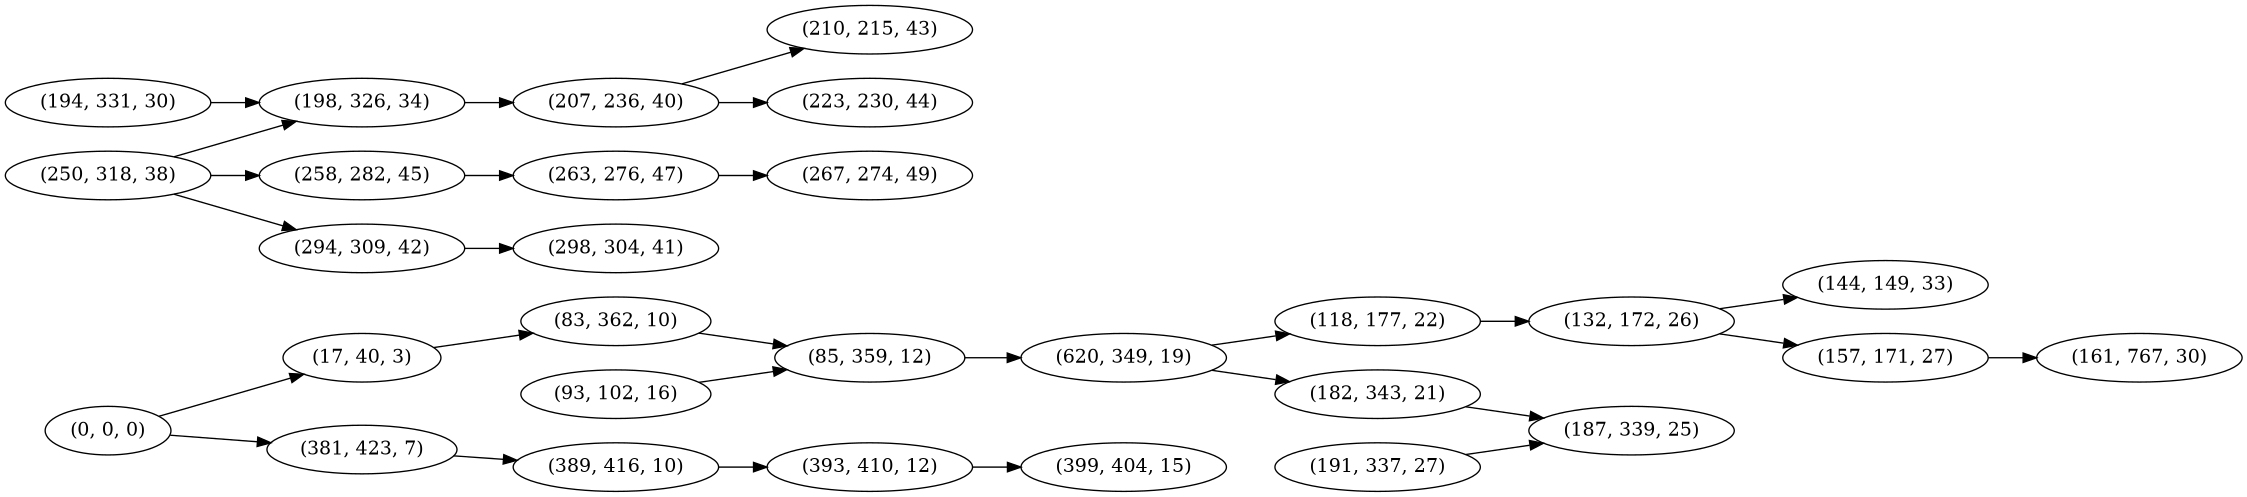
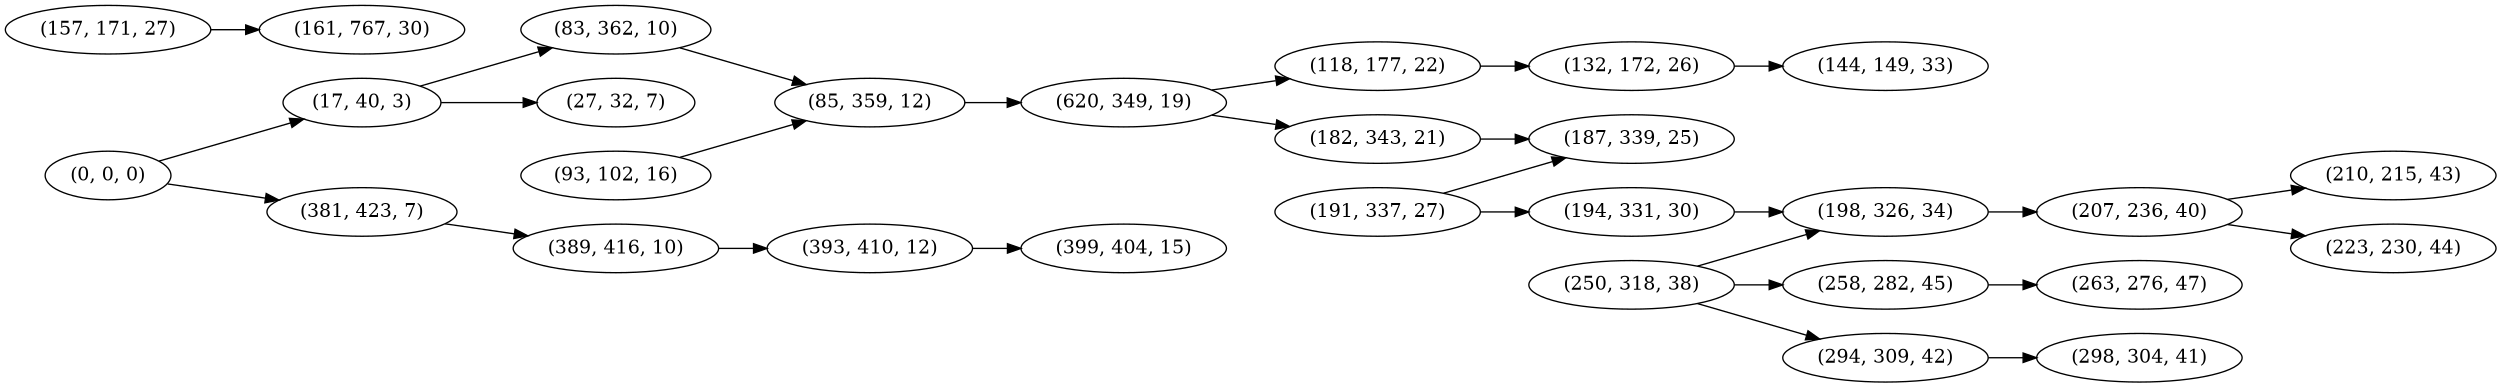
node "(27, 32, 7)": added
node "(267, 274, 49)": removed
edge "(191, 337, 27)" -> "(194, 331, 30)": added
edge "(132, 172, 26)" -> "(157, 171, 27)": removed
